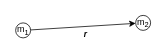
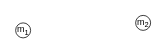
edge "m1" -> "m2": removed, label "r"
